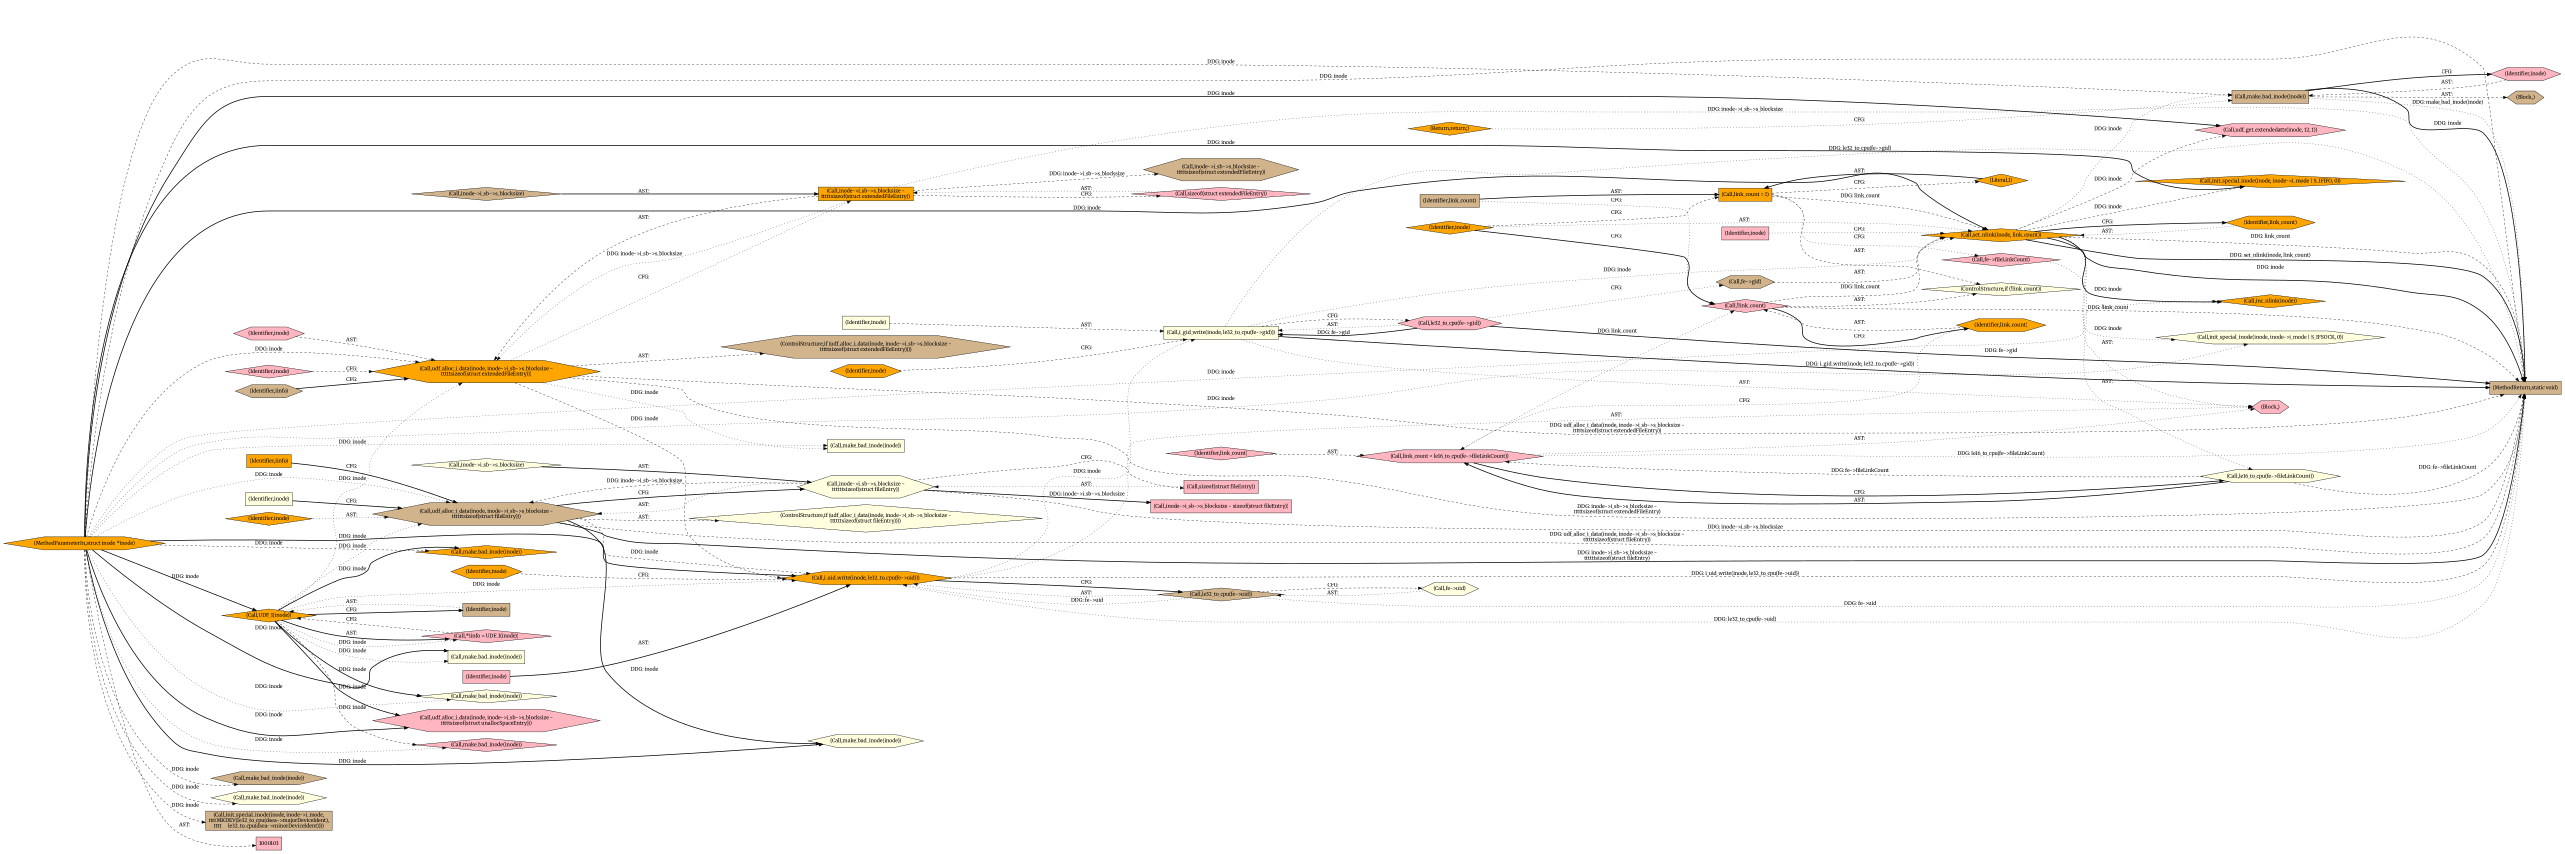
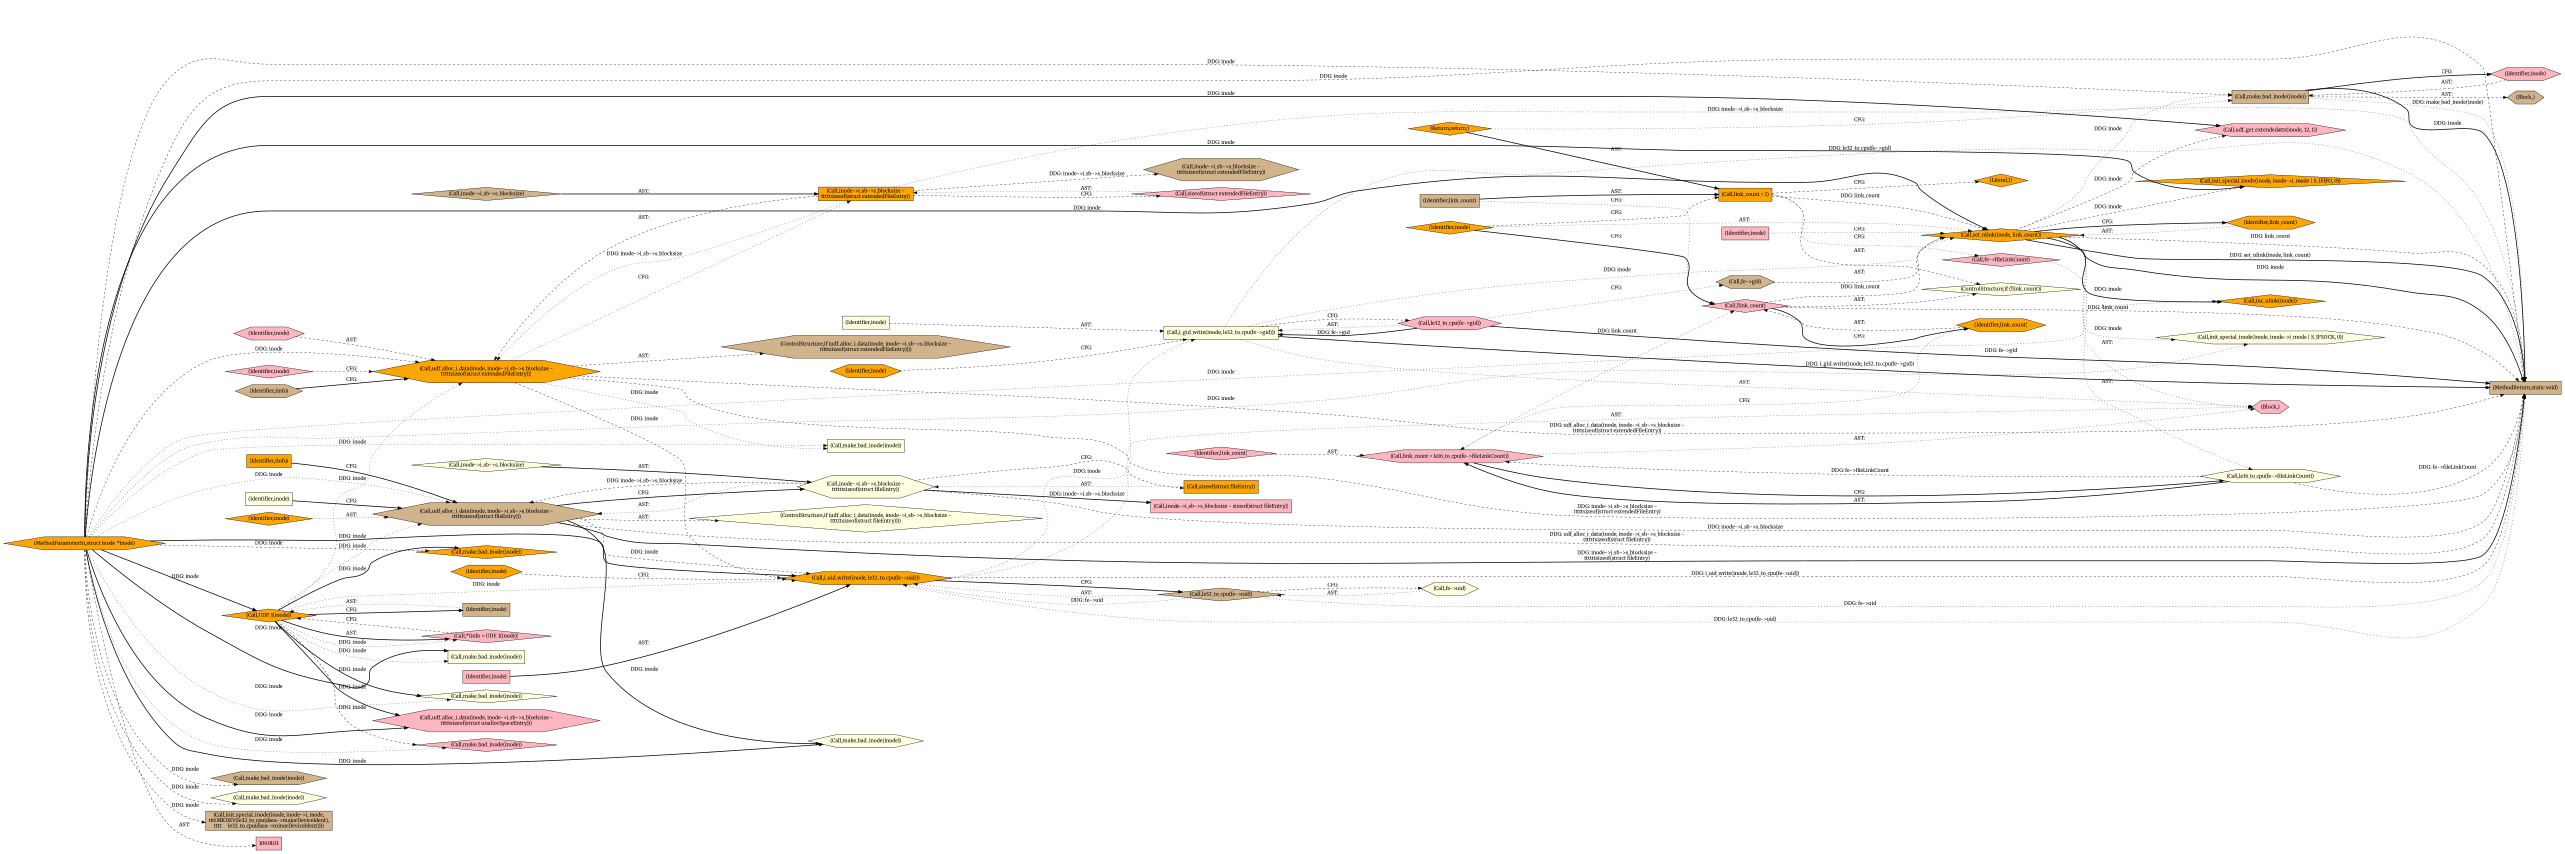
edge "(Literal,1)" -> "(Call,link_count = 1)": now "(Return,return;)" -> "(Call,link_count = 1)"
edge "(Call,link_count = le16_to_cpu(fe->fileLinkCount))" -> "(MethodReturn,static void)": removed, label "DDG: le16_to_cpu(fe->fileLinkCount)"
node "(Call,sizeof(struct fileEntry))": fillcolor lightpink -> orange
